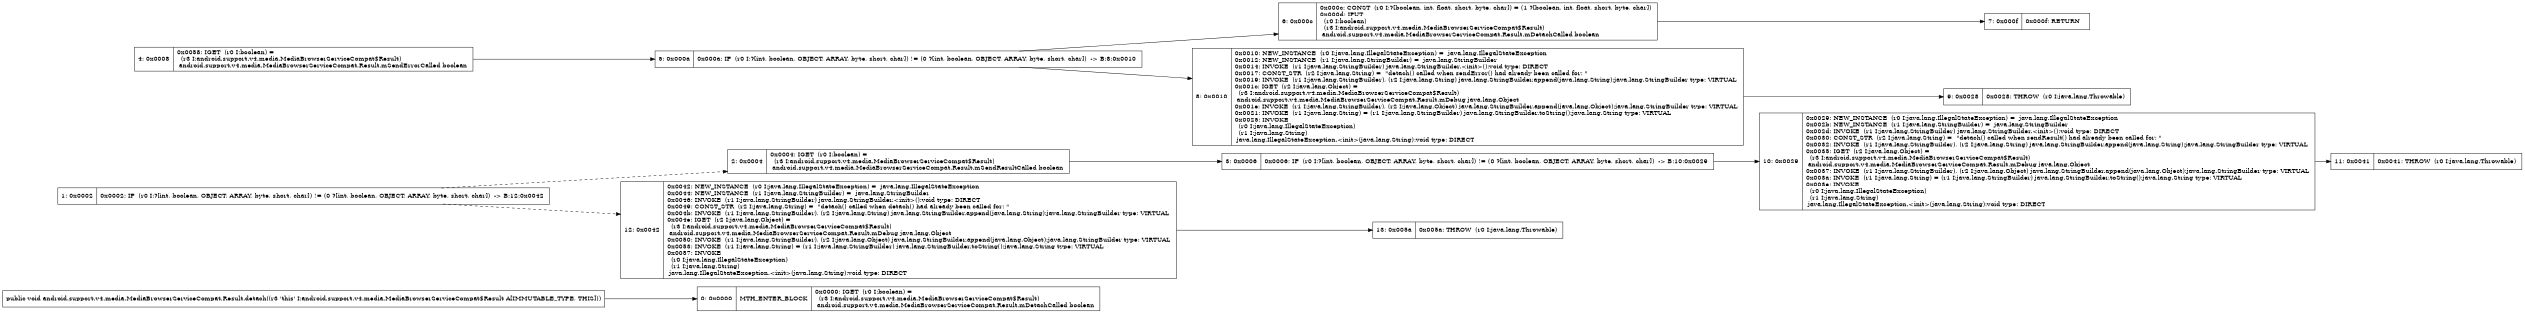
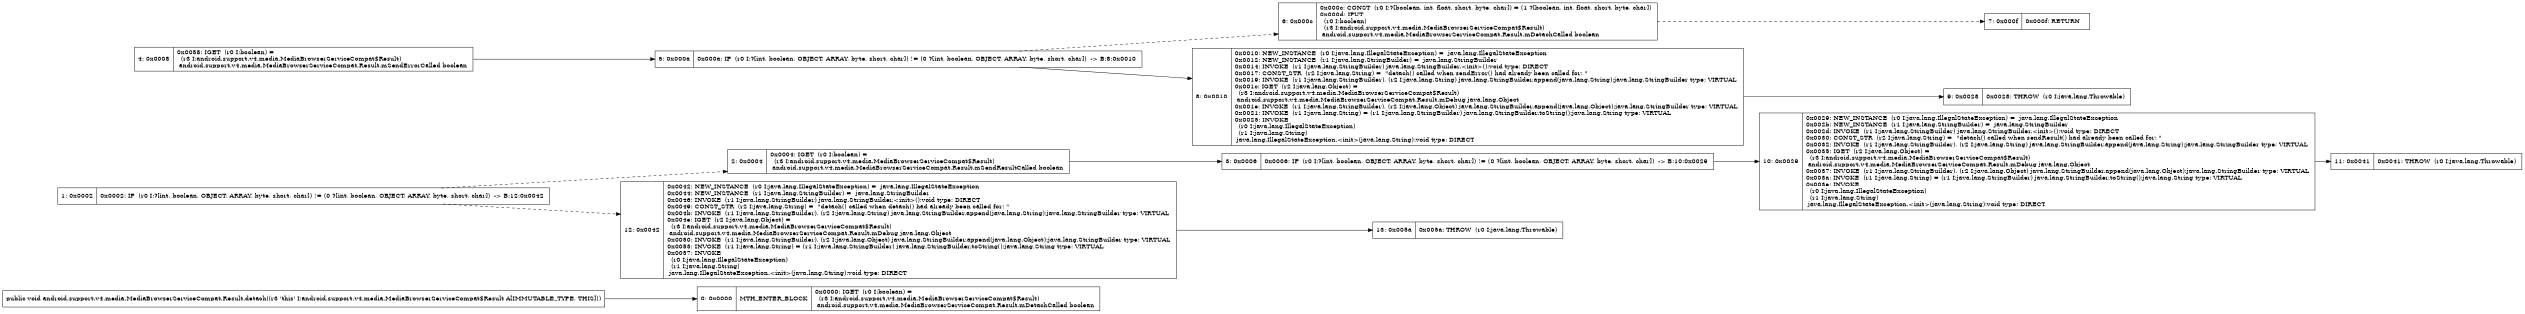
edge "6: 0x000c" -> "7: 0x000f": style solid -> dashed
edge "5: 0x000a" -> "6: 0x000c": style solid -> dashed
